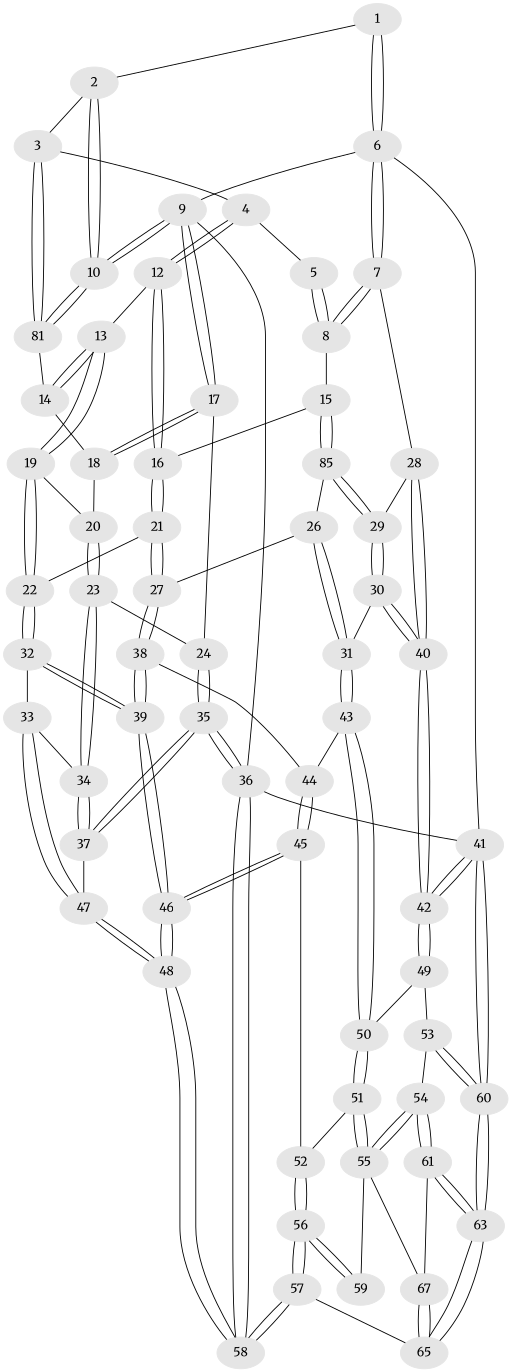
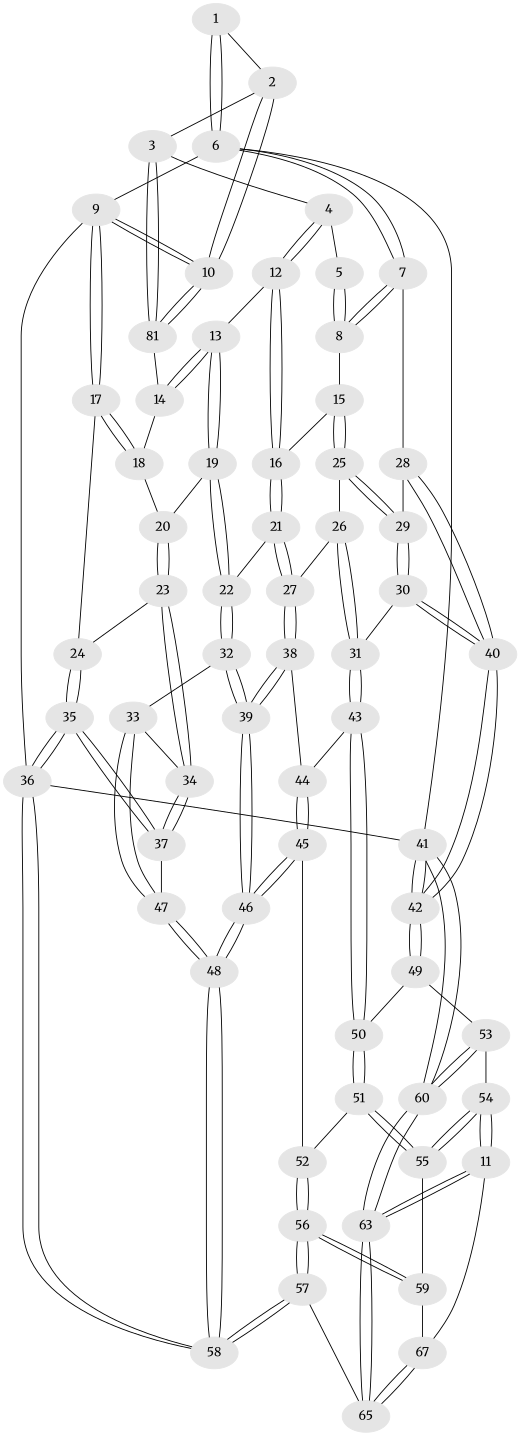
node "85": label "85" -> "25"
node "61": label "61" -> "11"
edge "55" -- "67": now "59" -- "67"
